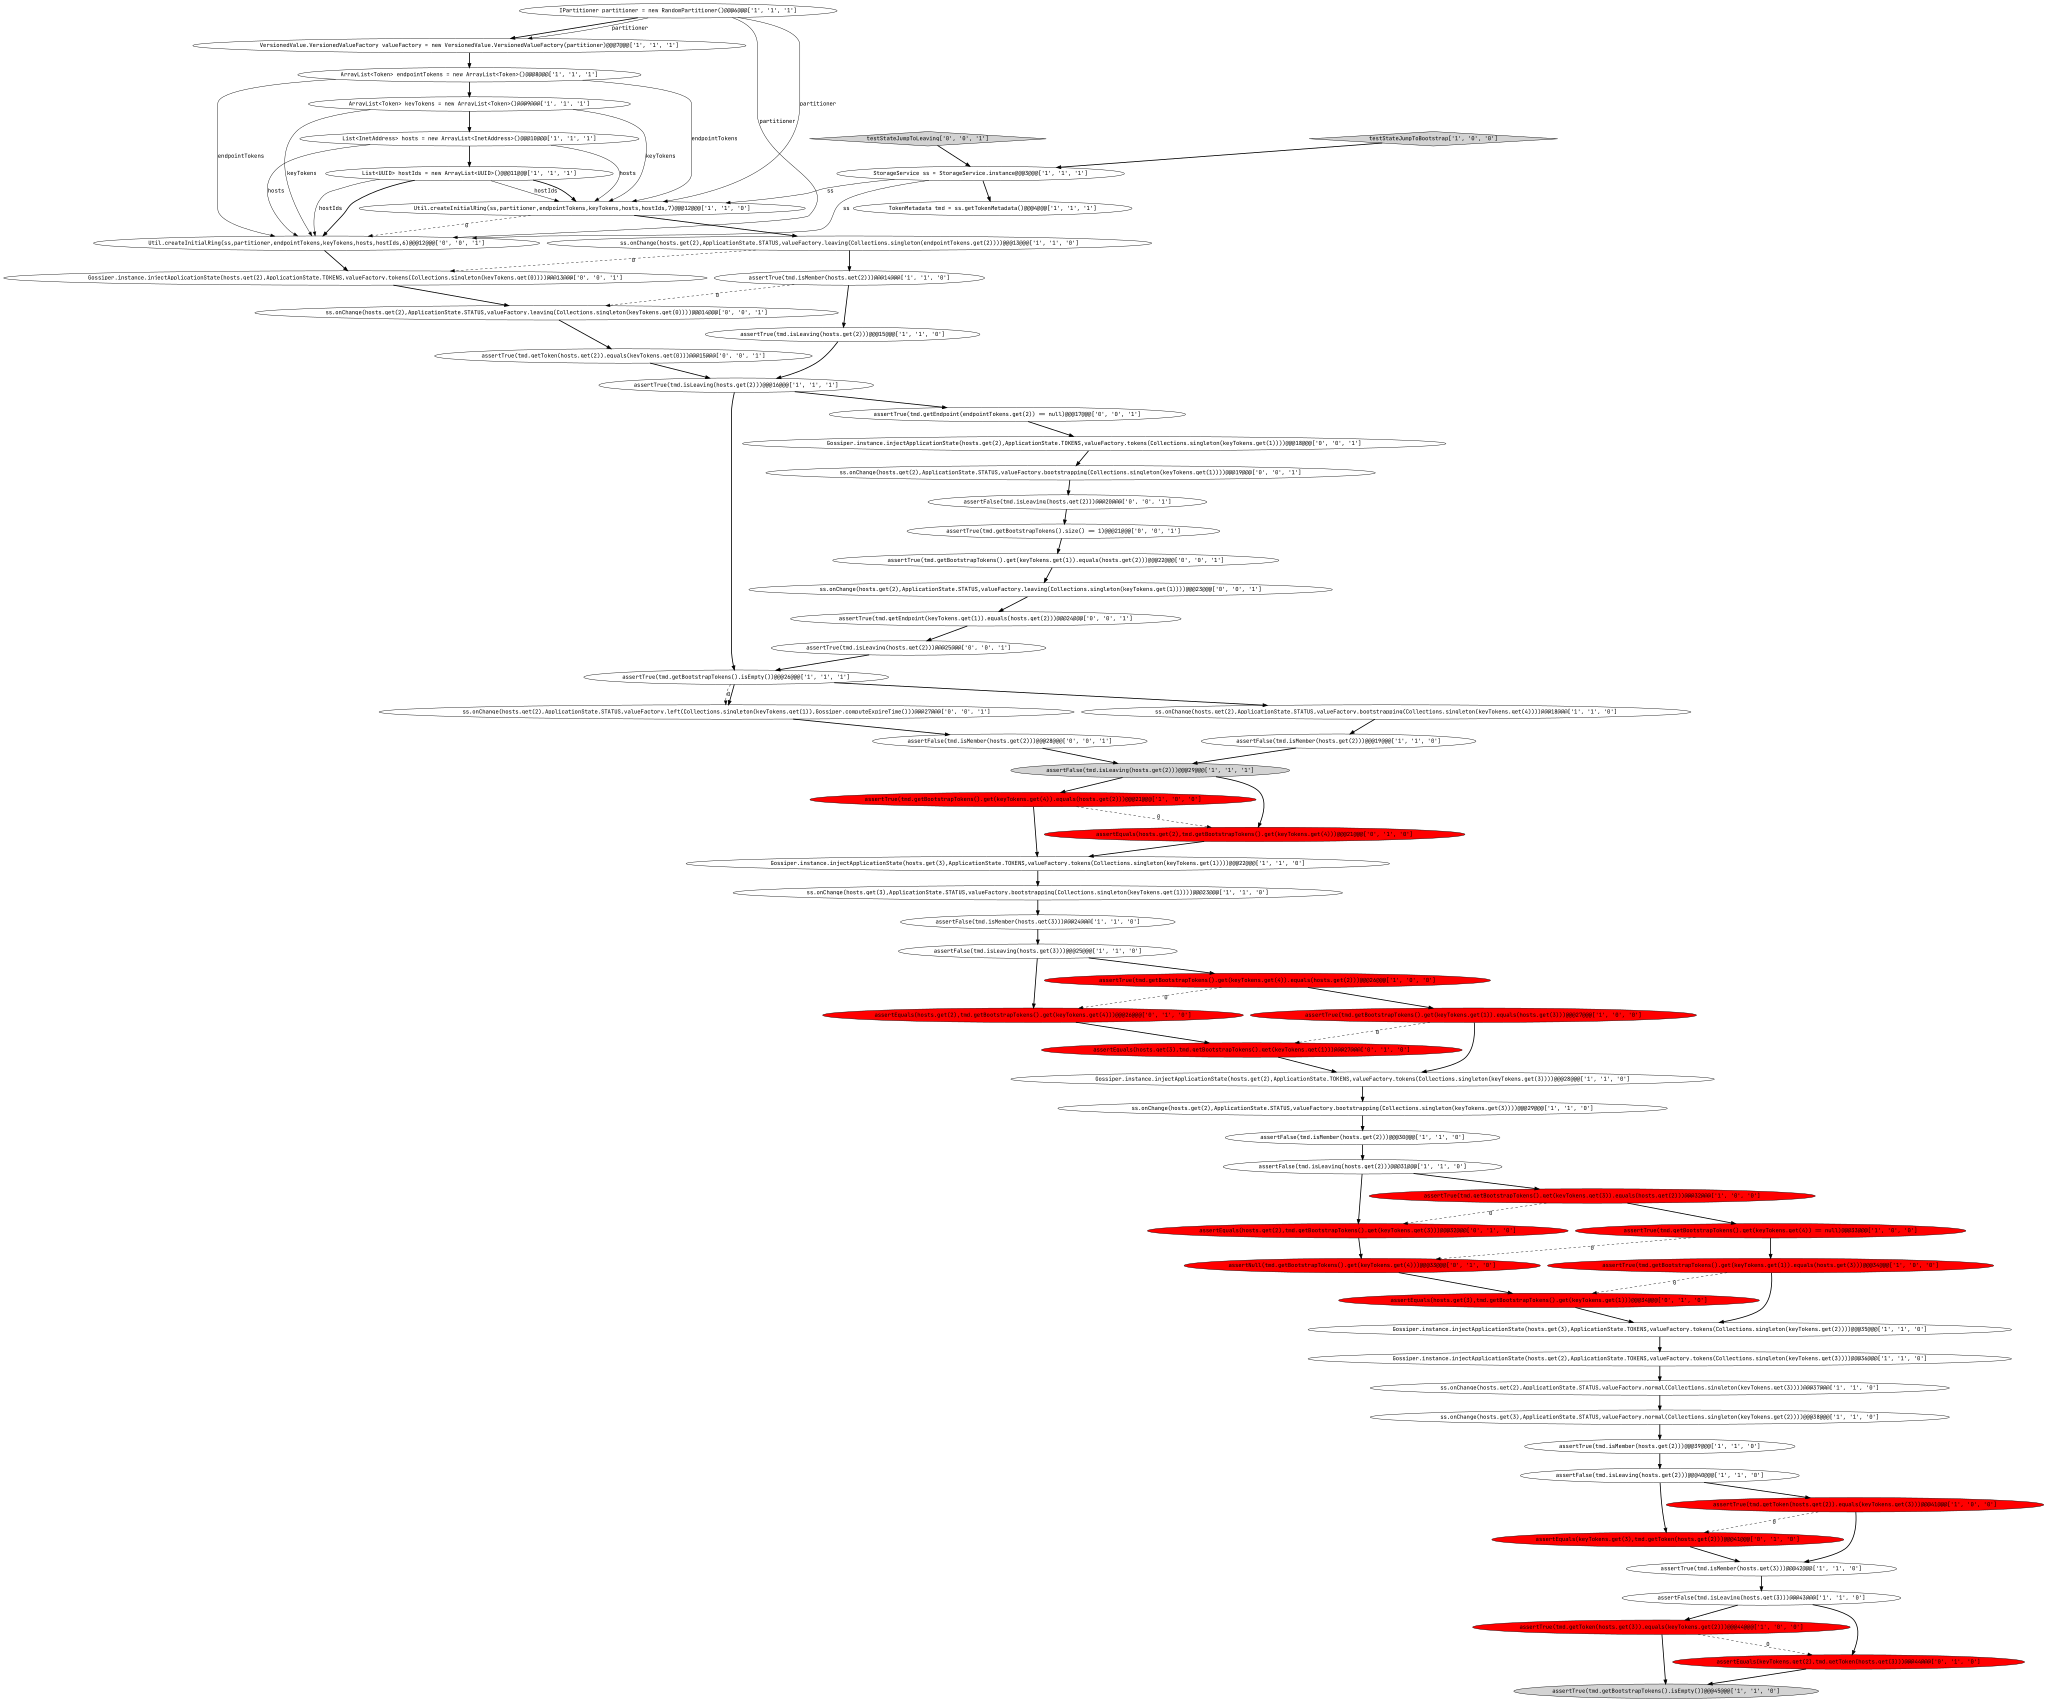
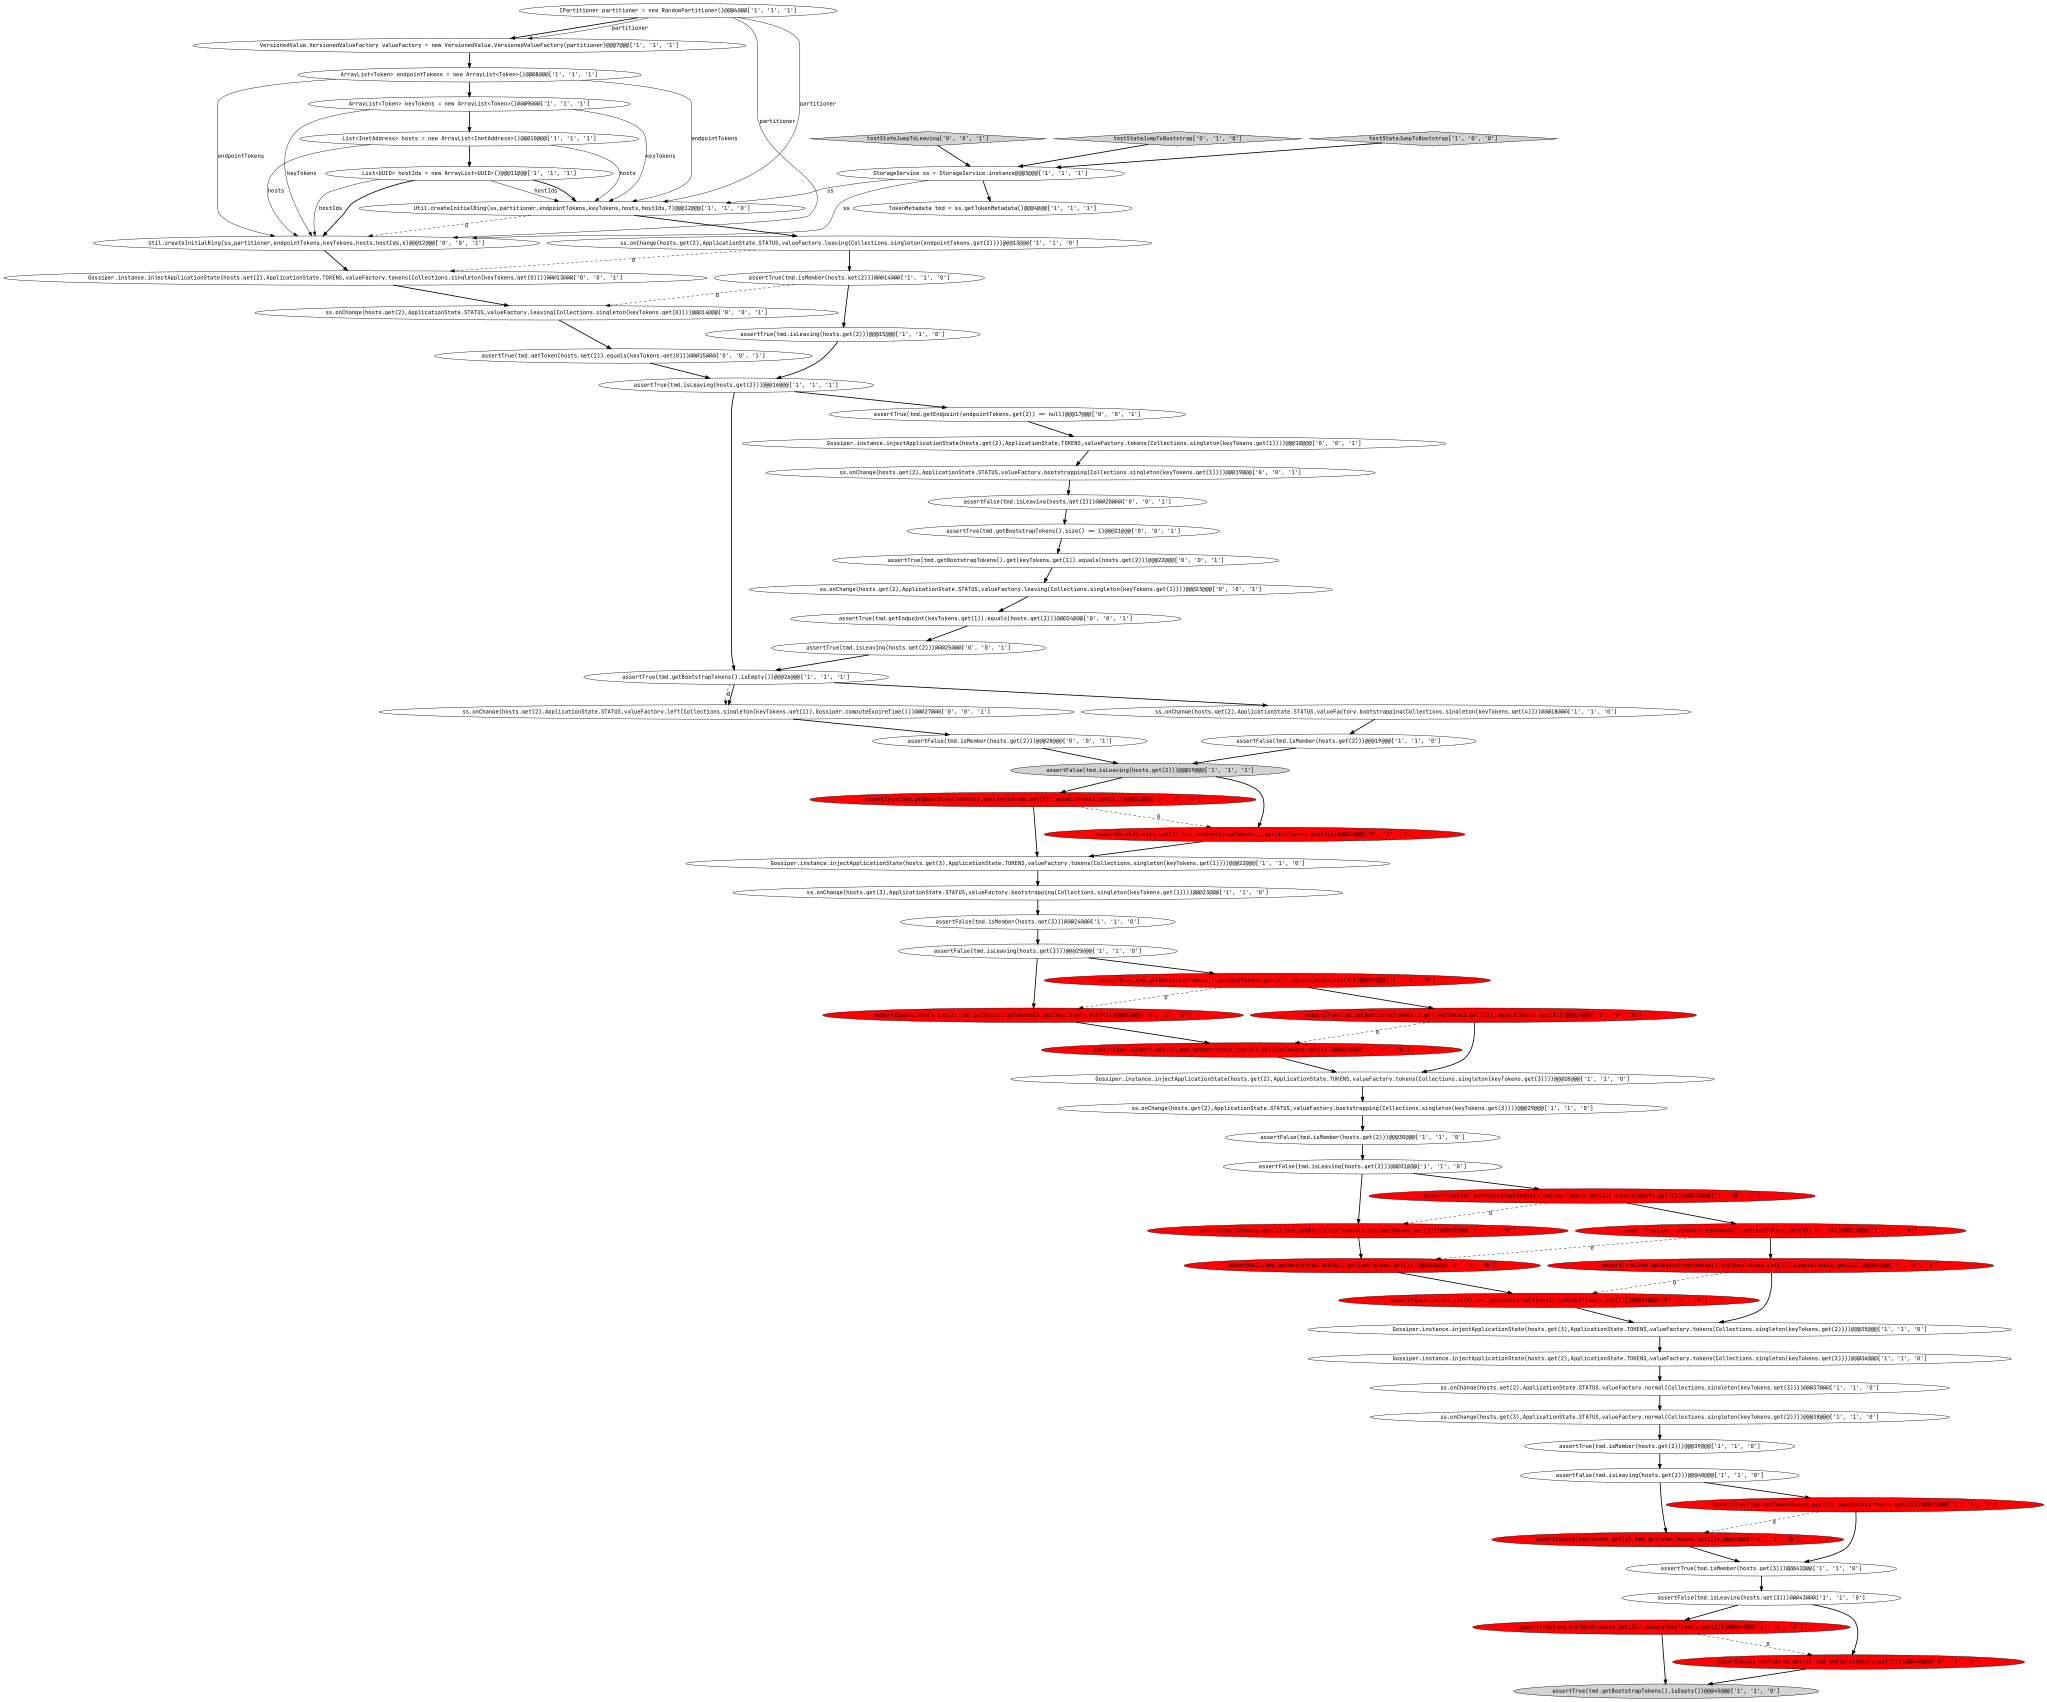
node "testStateJumpToBootstrap['0', '1', '0']": added
